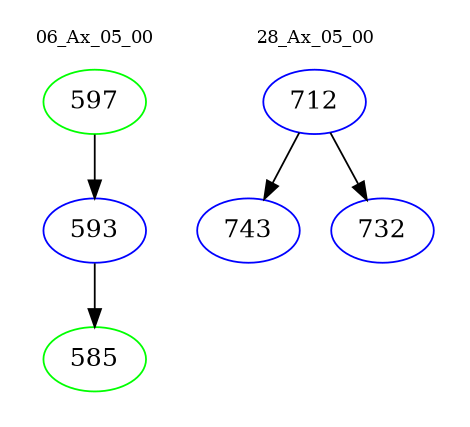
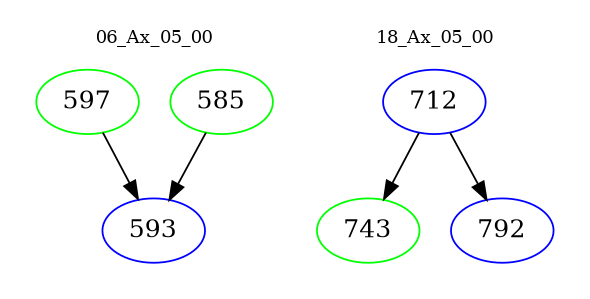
cluster "28_Ax_05_00": label "28_Ax_05_00" -> "18_Ax_05_00"
node "743": color blue -> green
node "732": label "732" -> "792"
edge "593" -> "585": reversed
